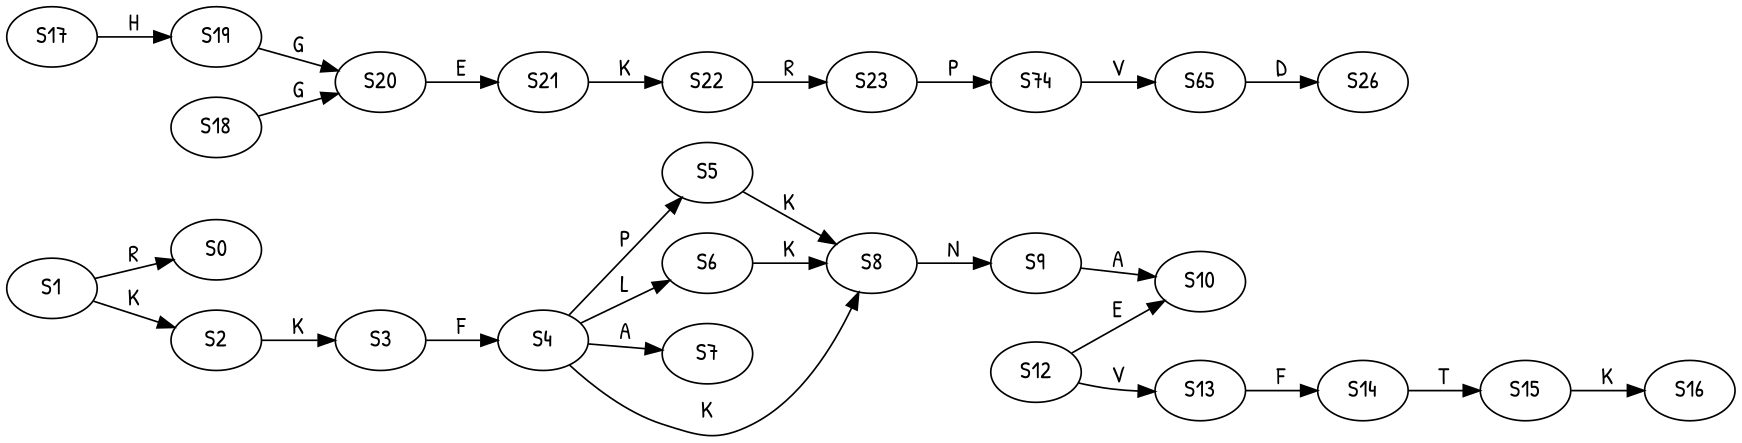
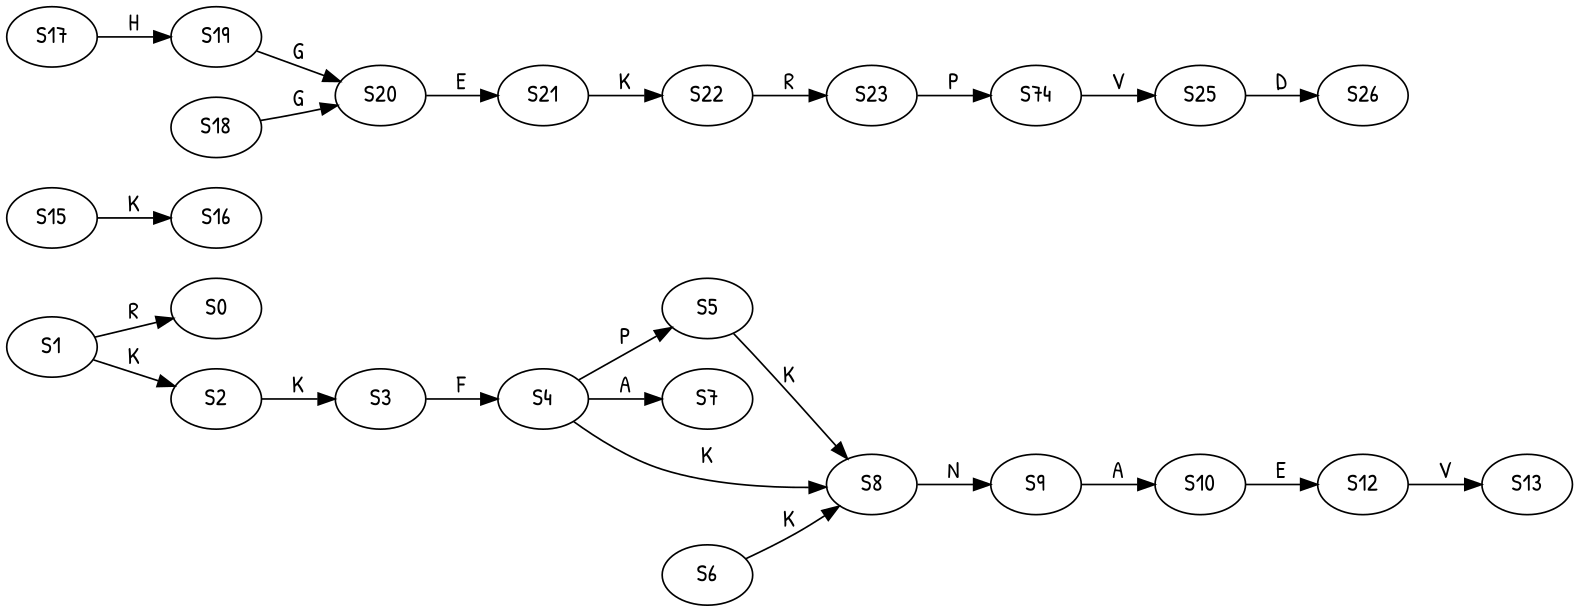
node "S65": label "S65" -> "S25"
edge "S4" -> "S6": removed, label "L"
edge "S12" -> "S10": reversed
node "S14": removed
